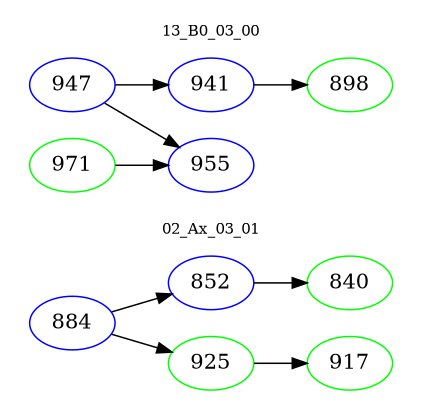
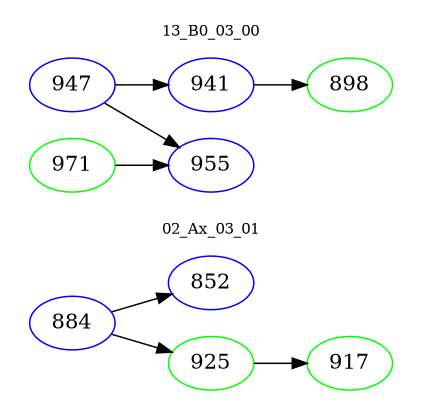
node "840": removed
